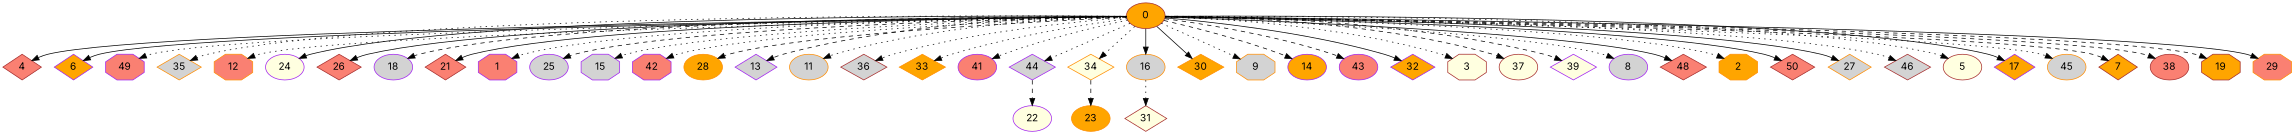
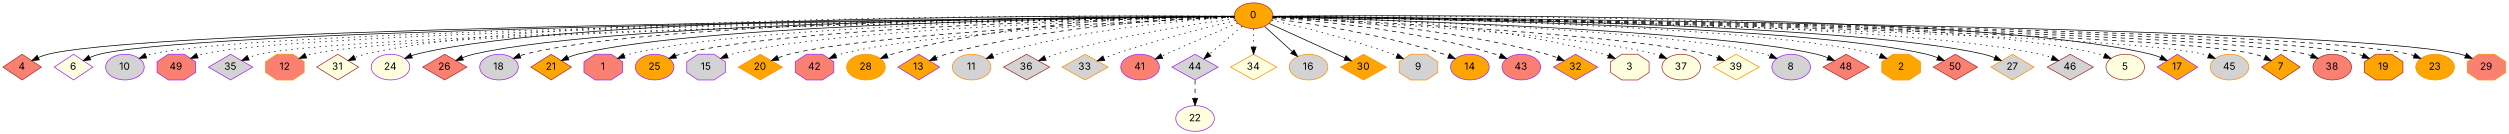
edge "0" -> "32": style solid -> dashed
edge "0" -> "37": style dashed -> dotted
node "6": fillcolor orange -> lightyellow
node "10": added
node "35": color darkorange -> purple
node "21": fillcolor salmon -> orange
node "25": fillcolor lightgrey -> orange
node "13": fillcolor lightgrey -> orange
node "20": added
node "33": fillcolor orange -> lightgrey
node "39": color purple -> darkorange
edge "34" -> "23": now "0" -> "23"
edge "16" -> "31": now "0" -> "31"
